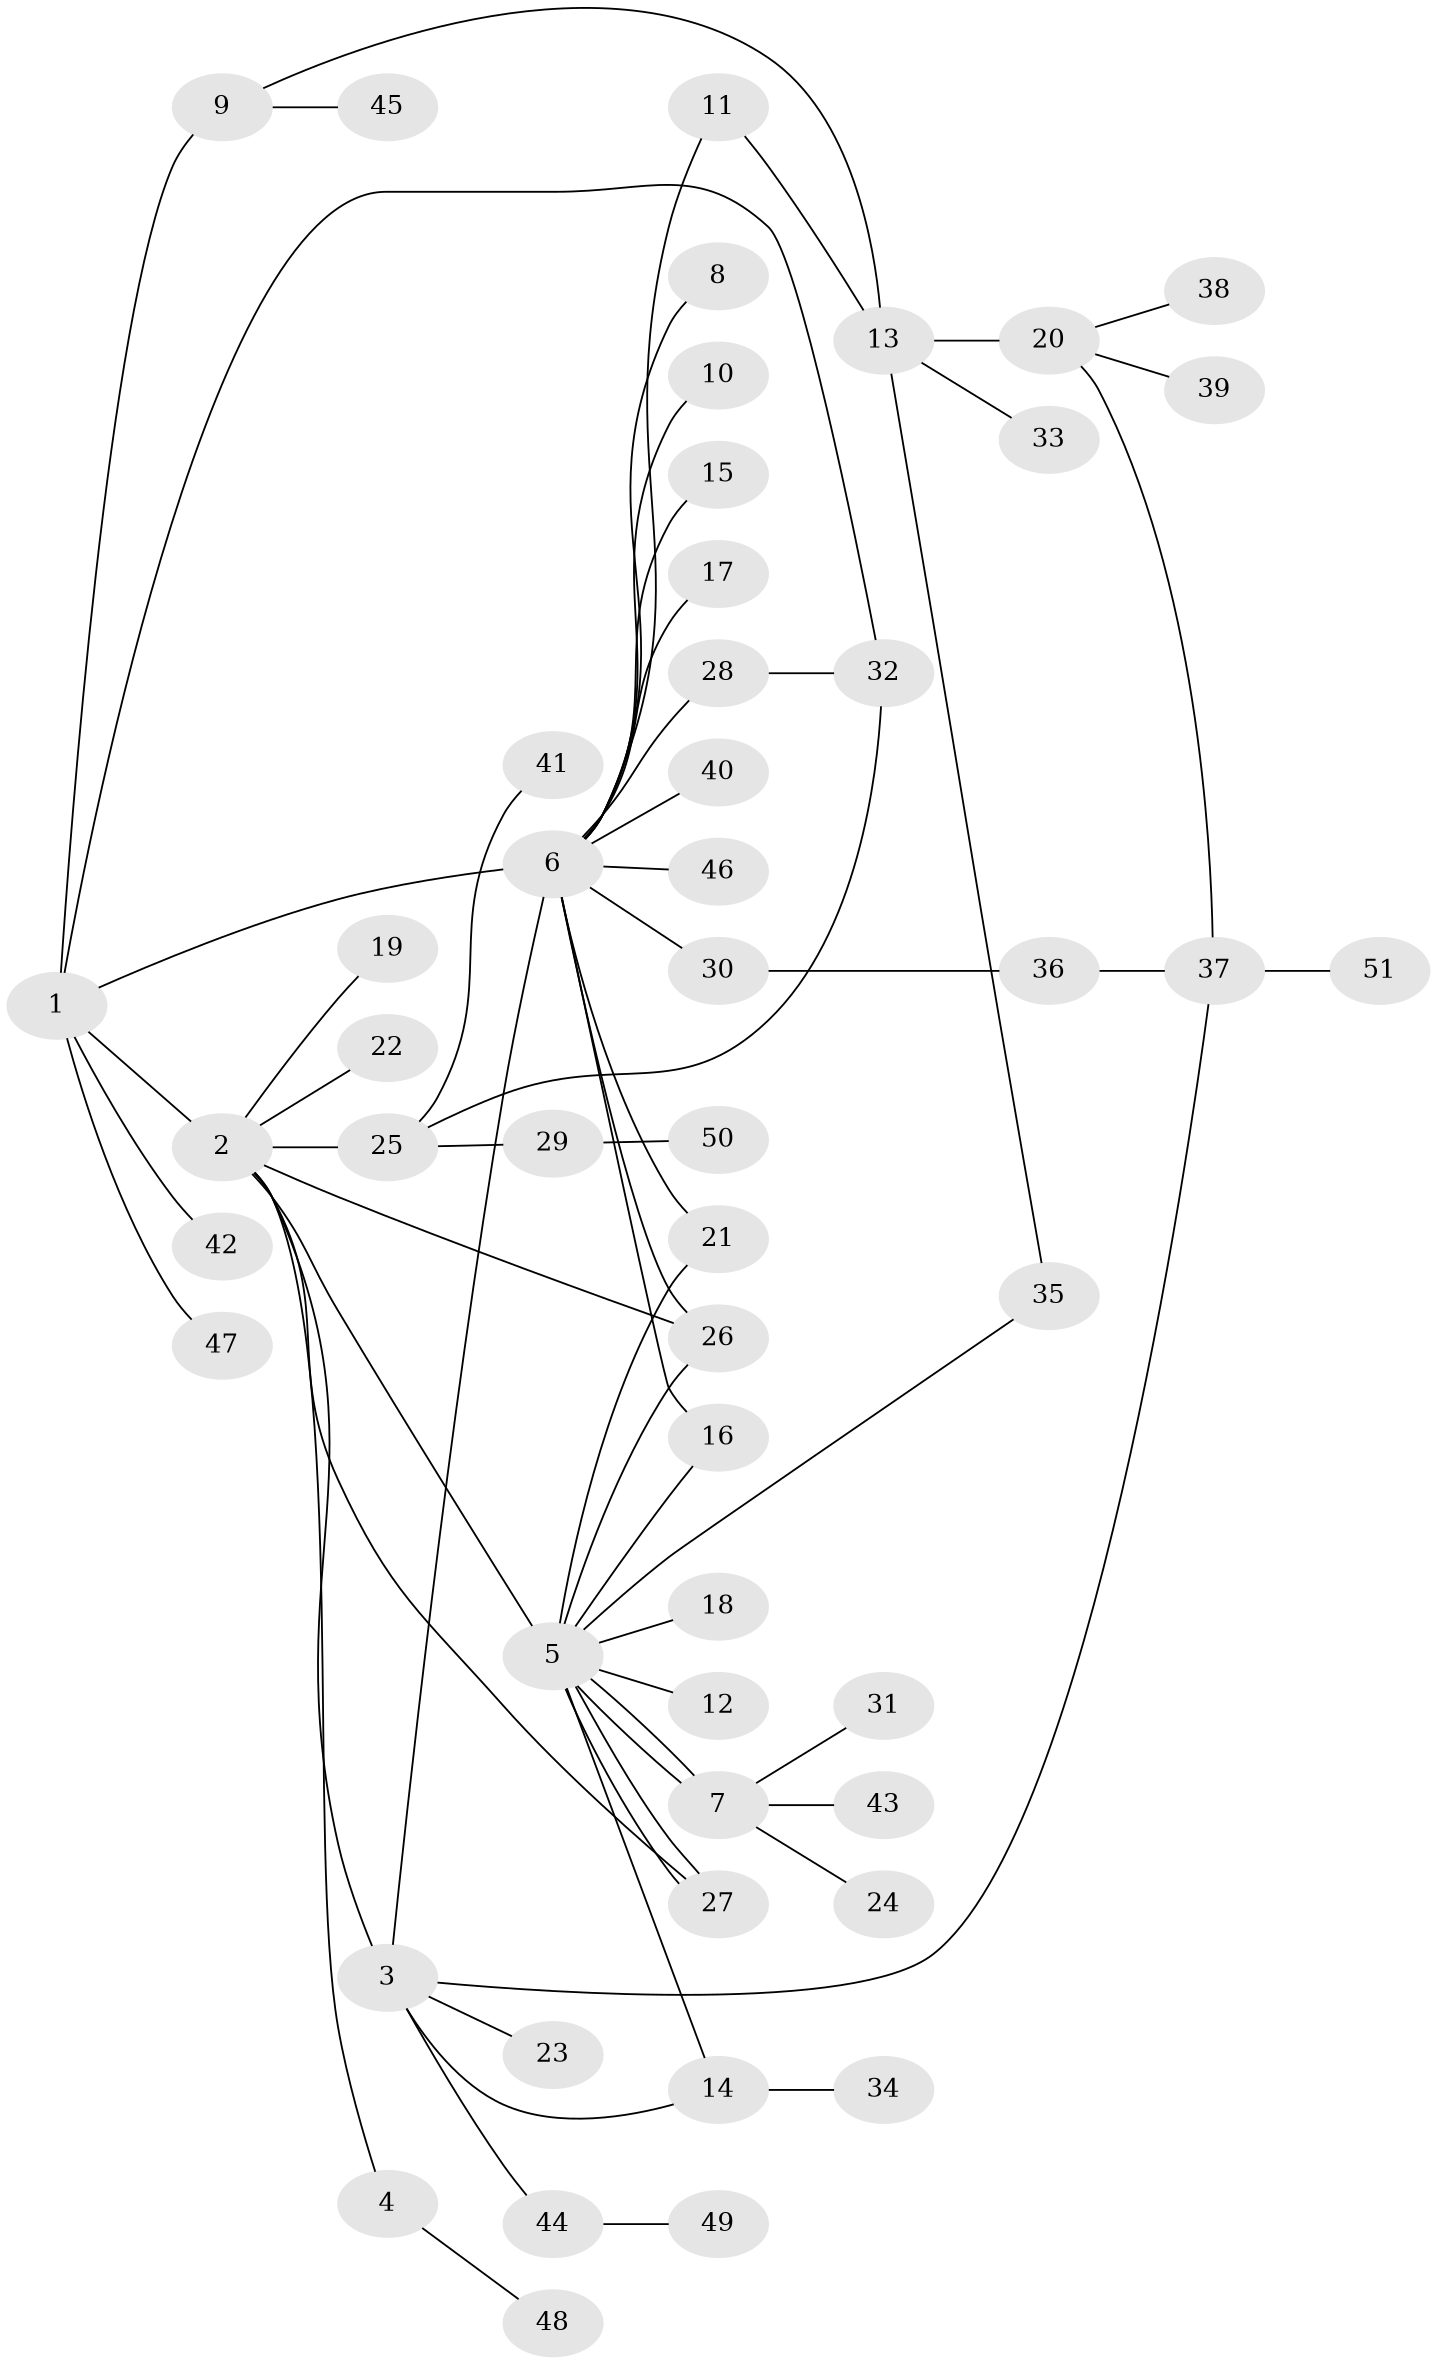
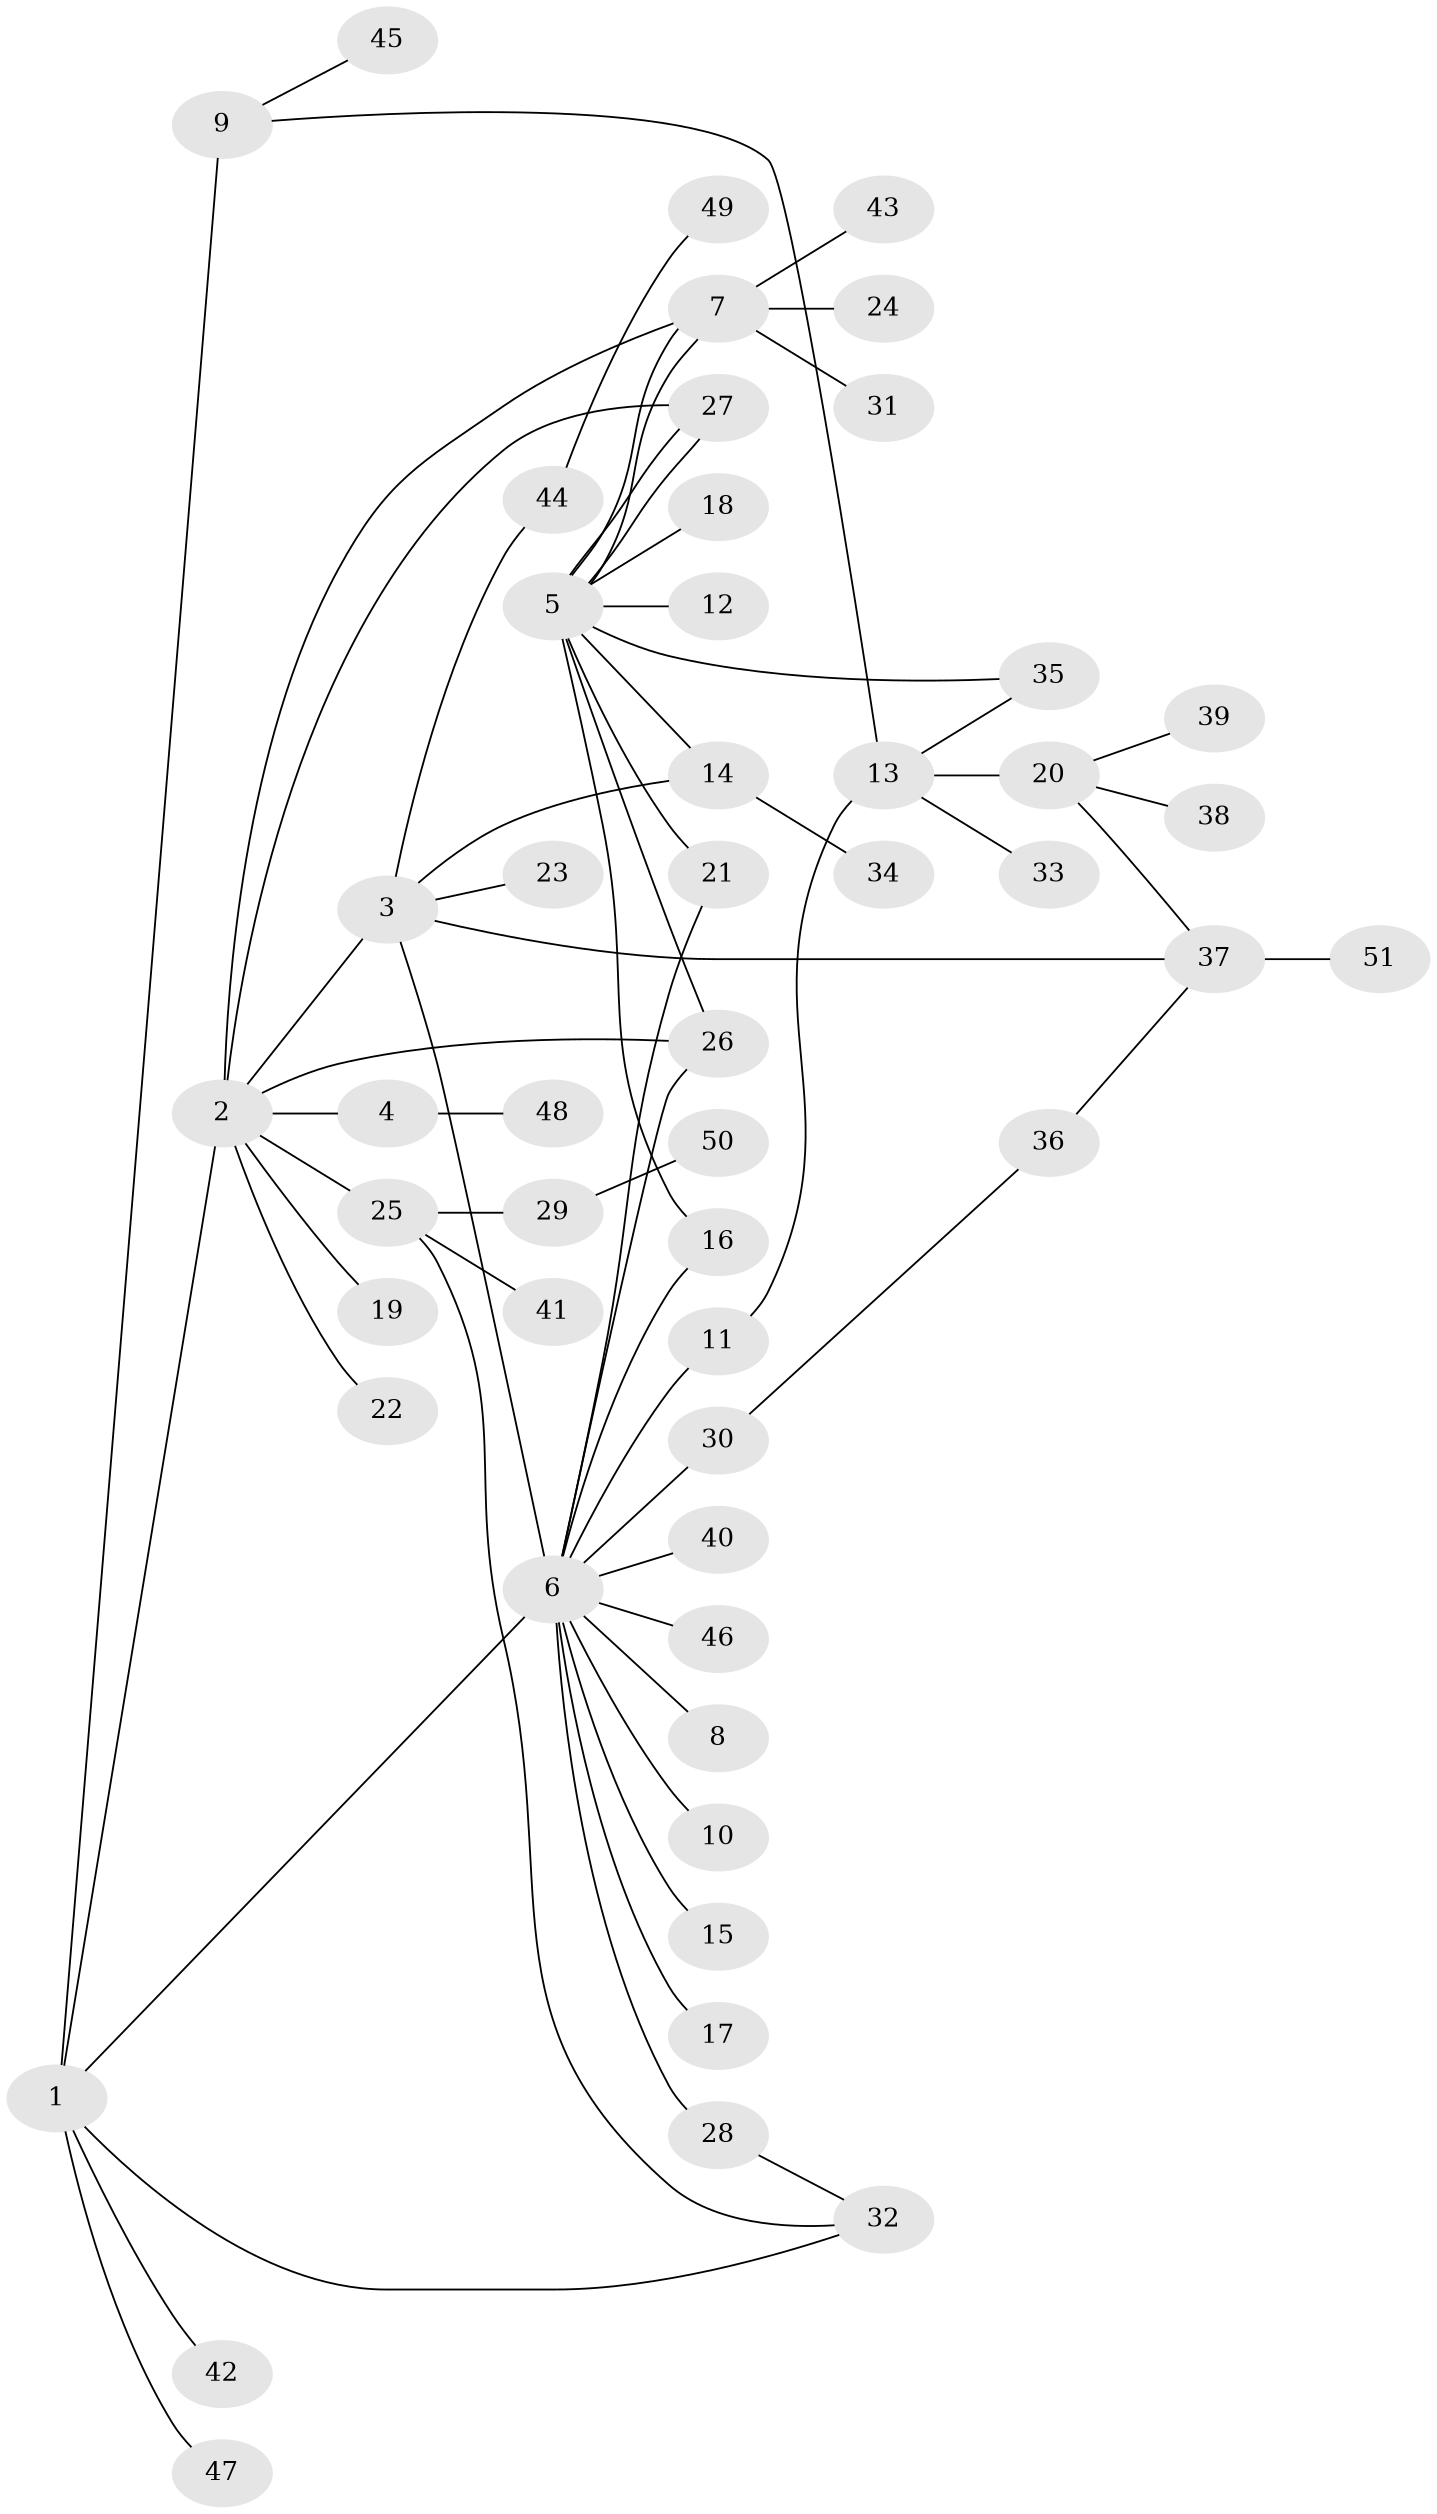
edge "2" -- "5": now "2" -- "7"
